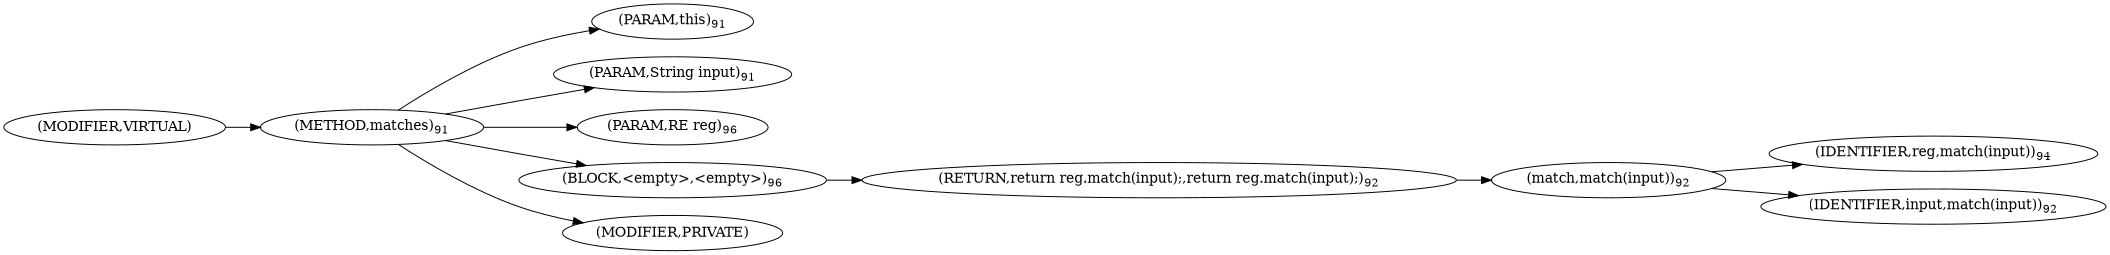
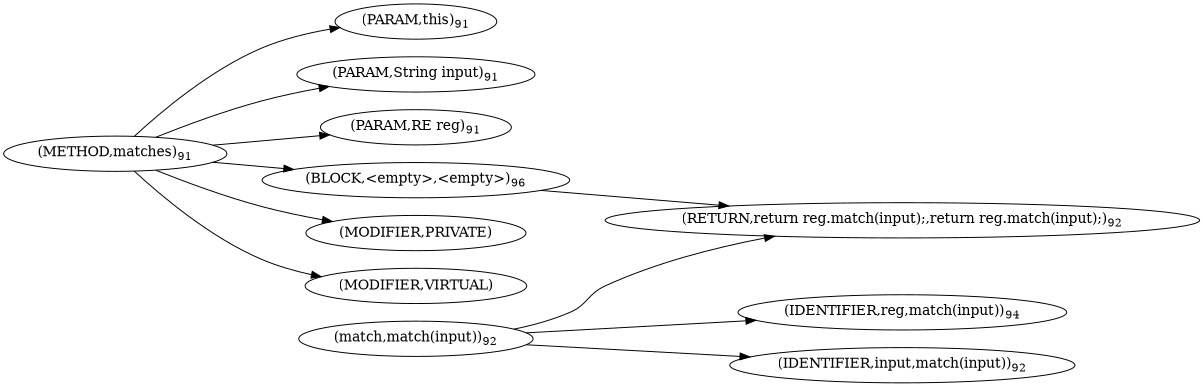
node "(PARAM,RE reg)": text "96" -> "91"
edge "(MODIFIER,VIRTUAL)" -> "(METHOD,matches)": reversed
edge "(RETURN,return reg.match(input);,return reg.match(input);)" -> "(match,match(input))": reversed
